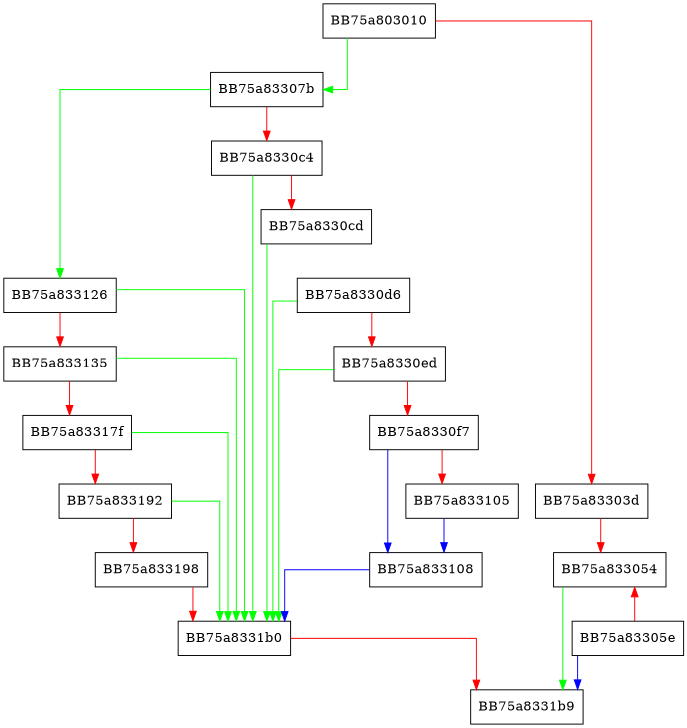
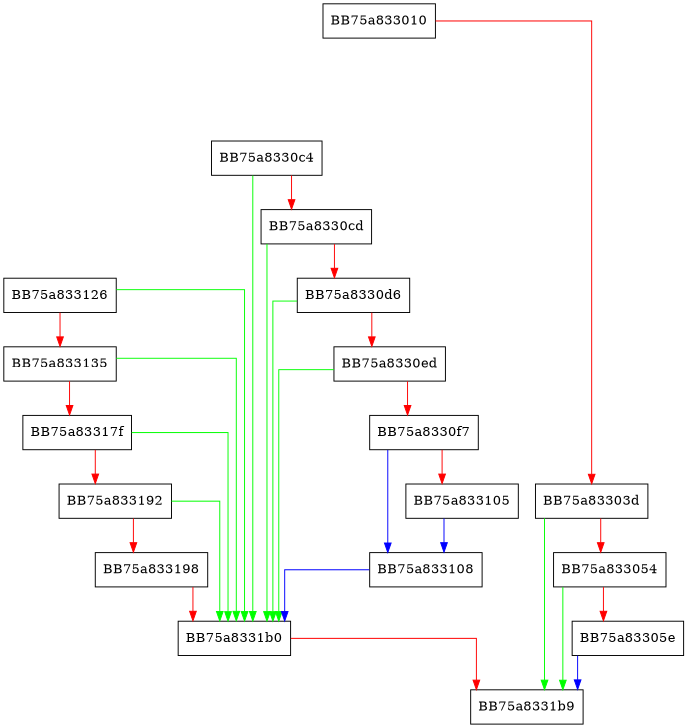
node "BB75a803010": label "BB75a803010" -> "BB75a833010"
node "BB75a83307b": removed
edge "BB75a8330cd" -> "BB75a8330d6": added
edge "BB75a83303d" -> "BB75a8331b9": added
edge "BB75a83305e" -> "BB75a833054": reversed
